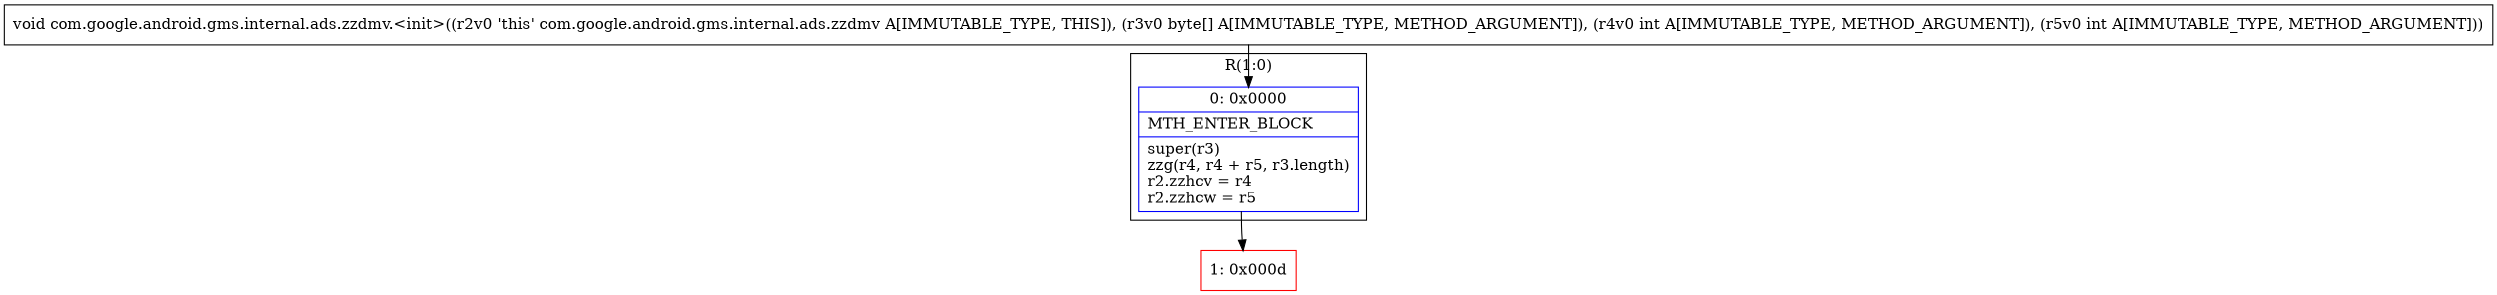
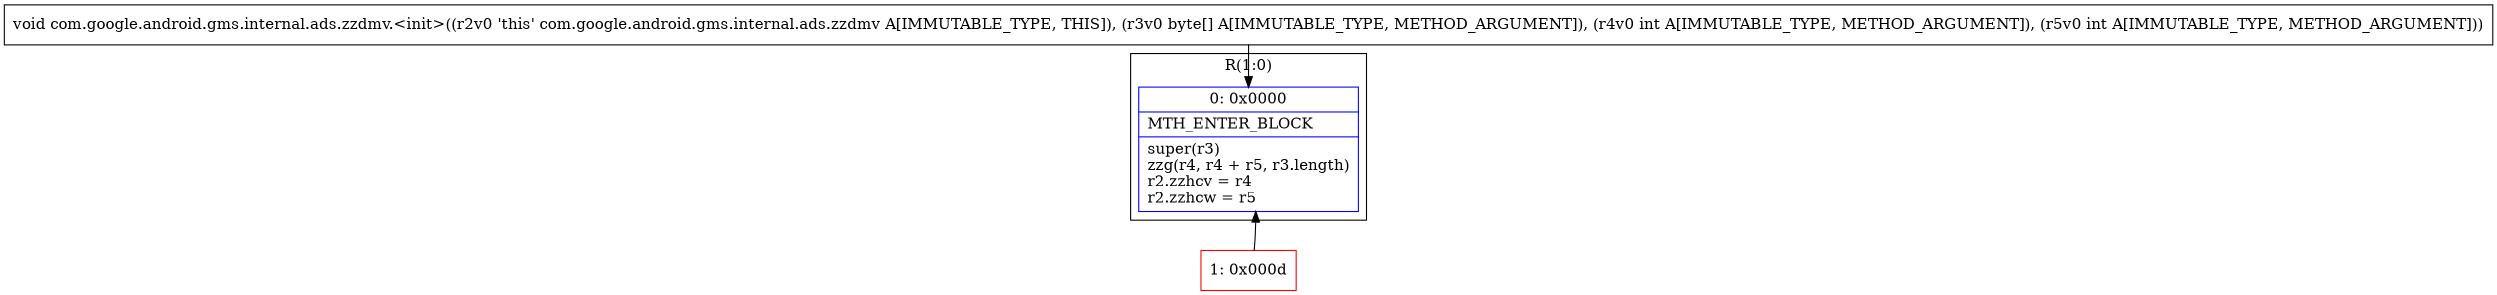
edge "0: 0x0000" -> "1: 0x000d": reversed
